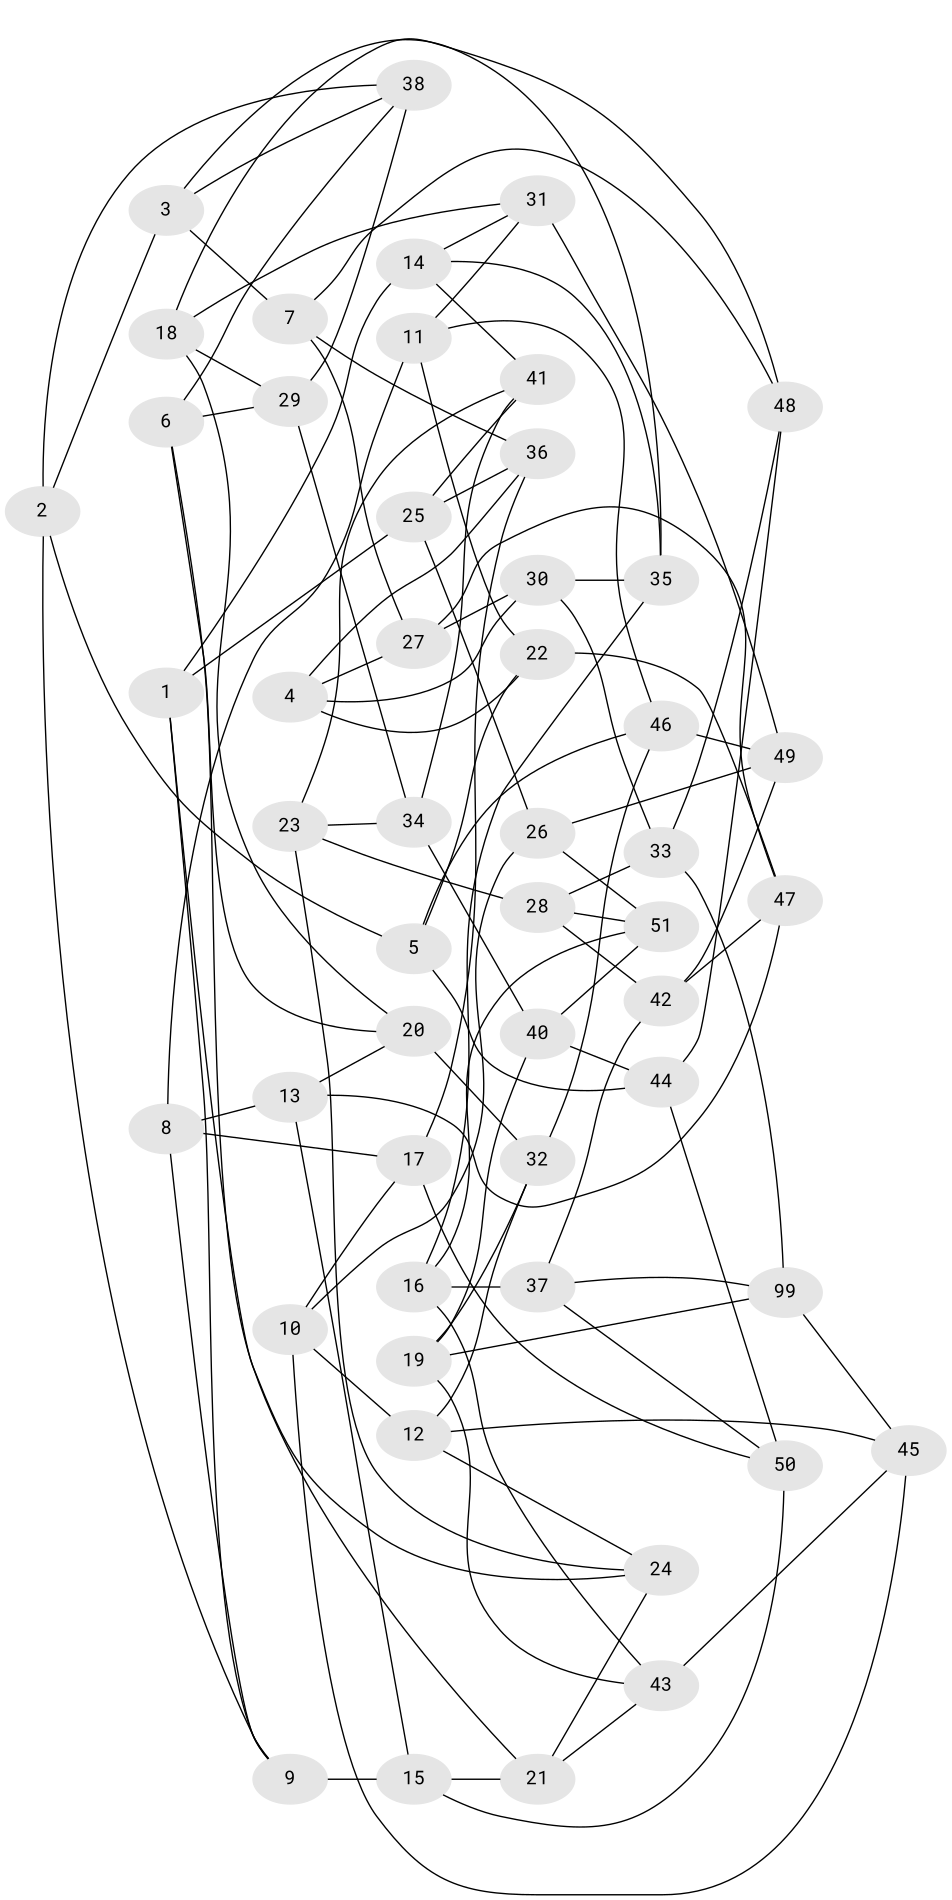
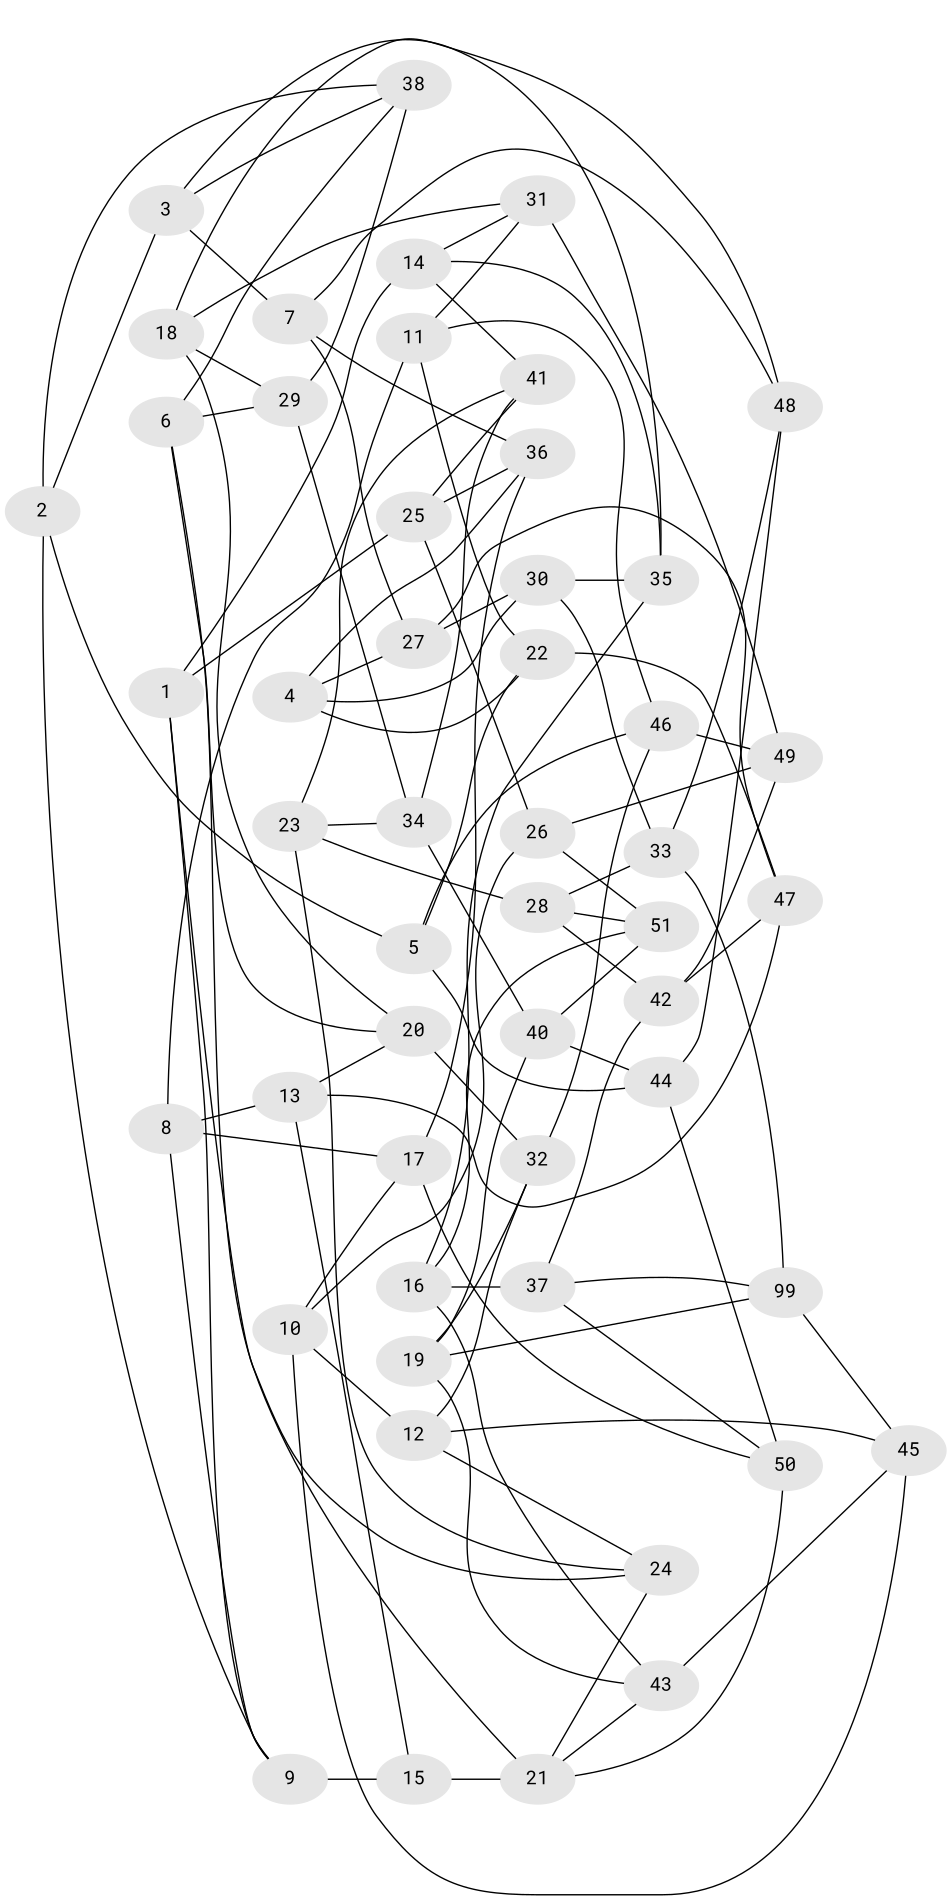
edge "50" -- "15": now "50" -- "21"
